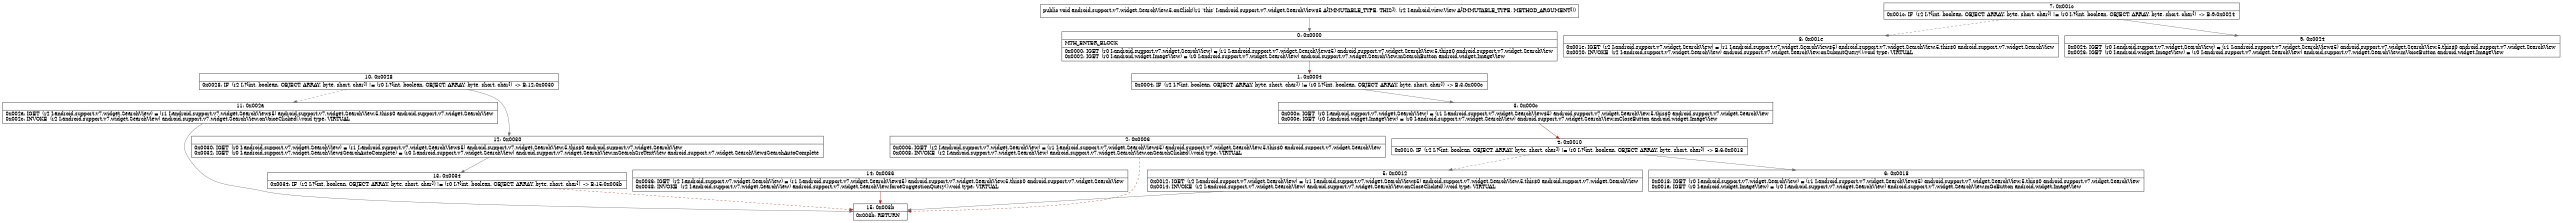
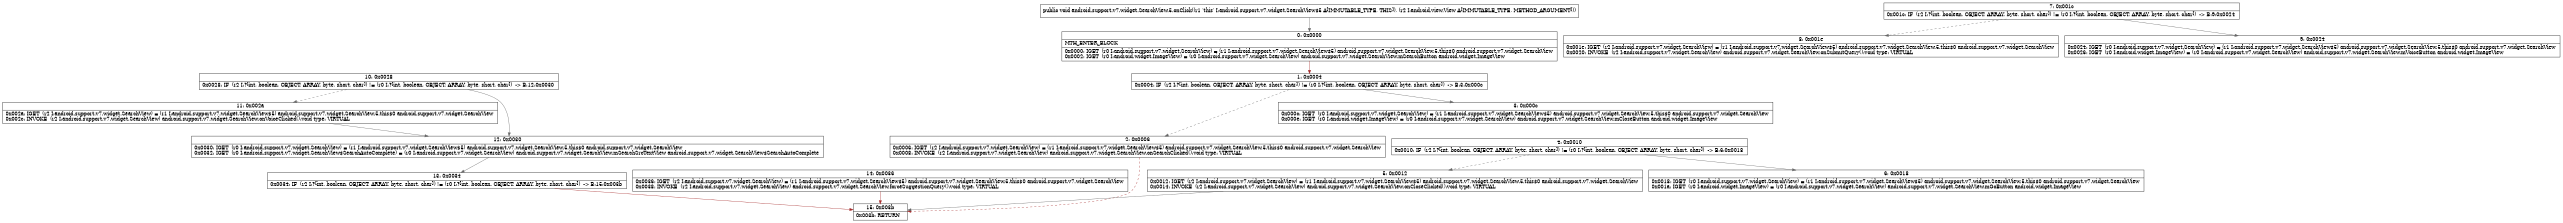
edge "1: 0x0004" -> "2: 0x0006": added
edge "3: 0x000c" -> "4: 0x0010": removed
edge "13: 0x0034" -> "15: 0x003b": style dashed -> solid
edge "11: 0x002a" -> "15: 0x003b": now "11: 0x002a" -> "12: 0x0030"
